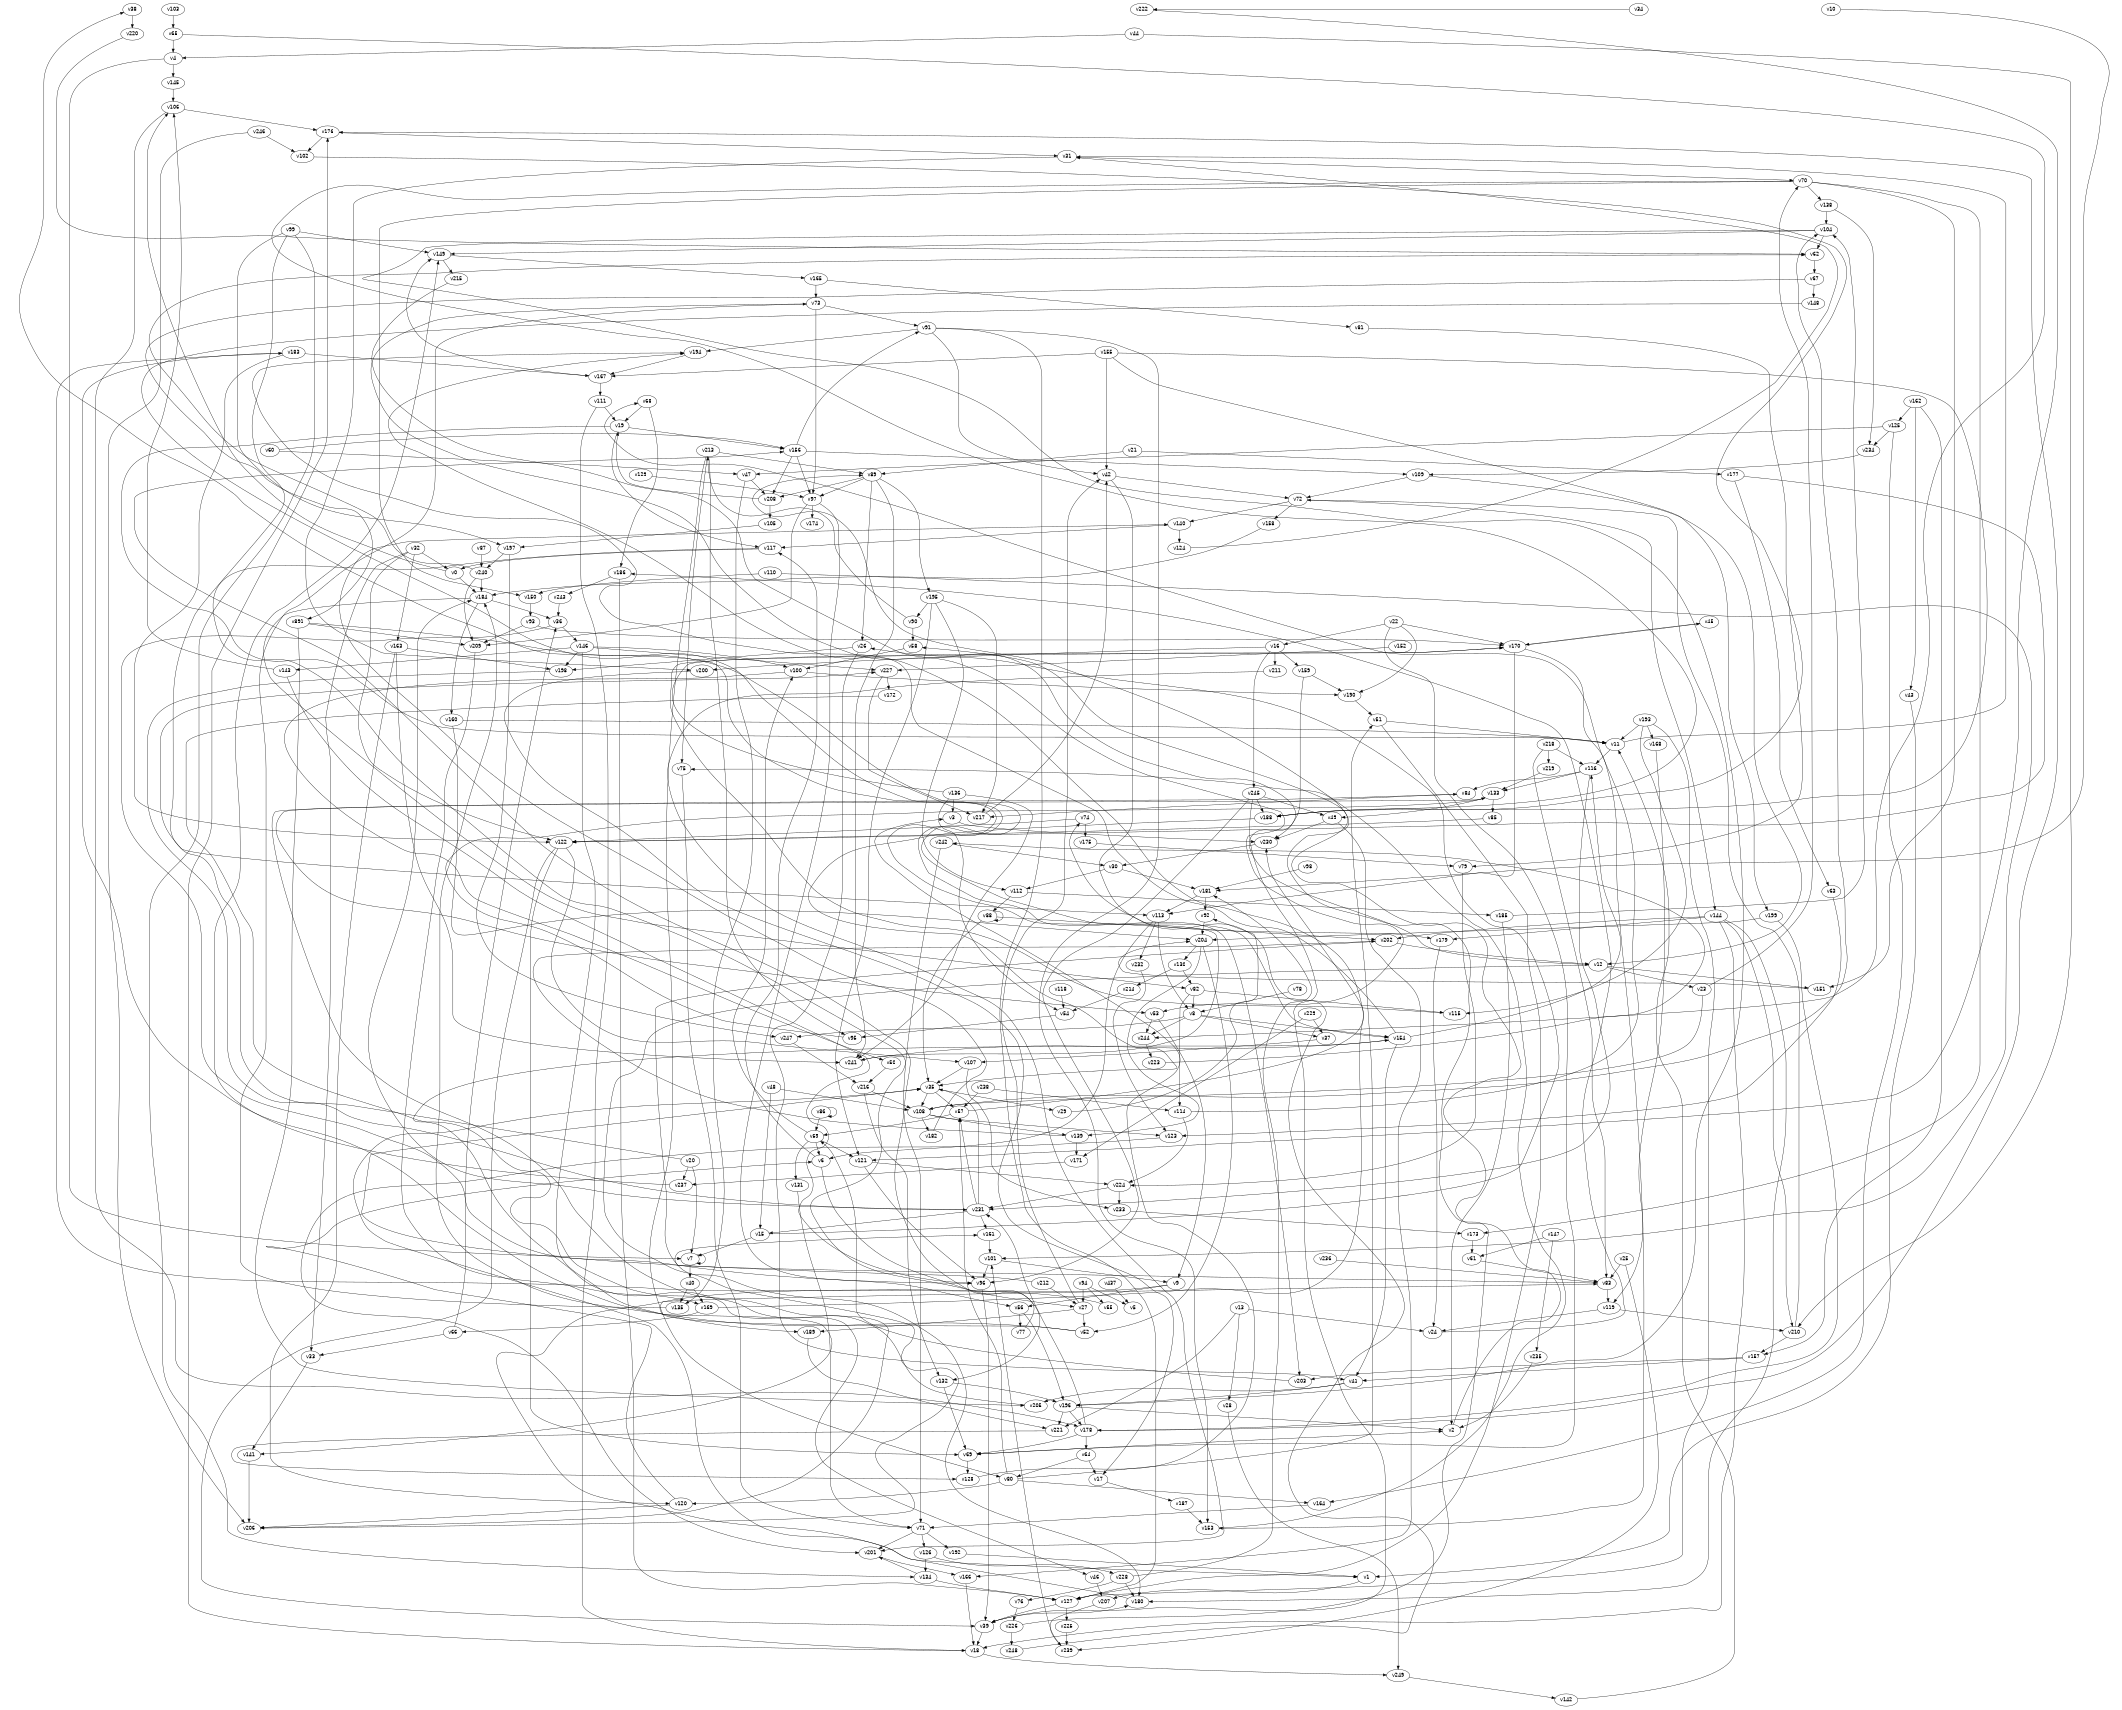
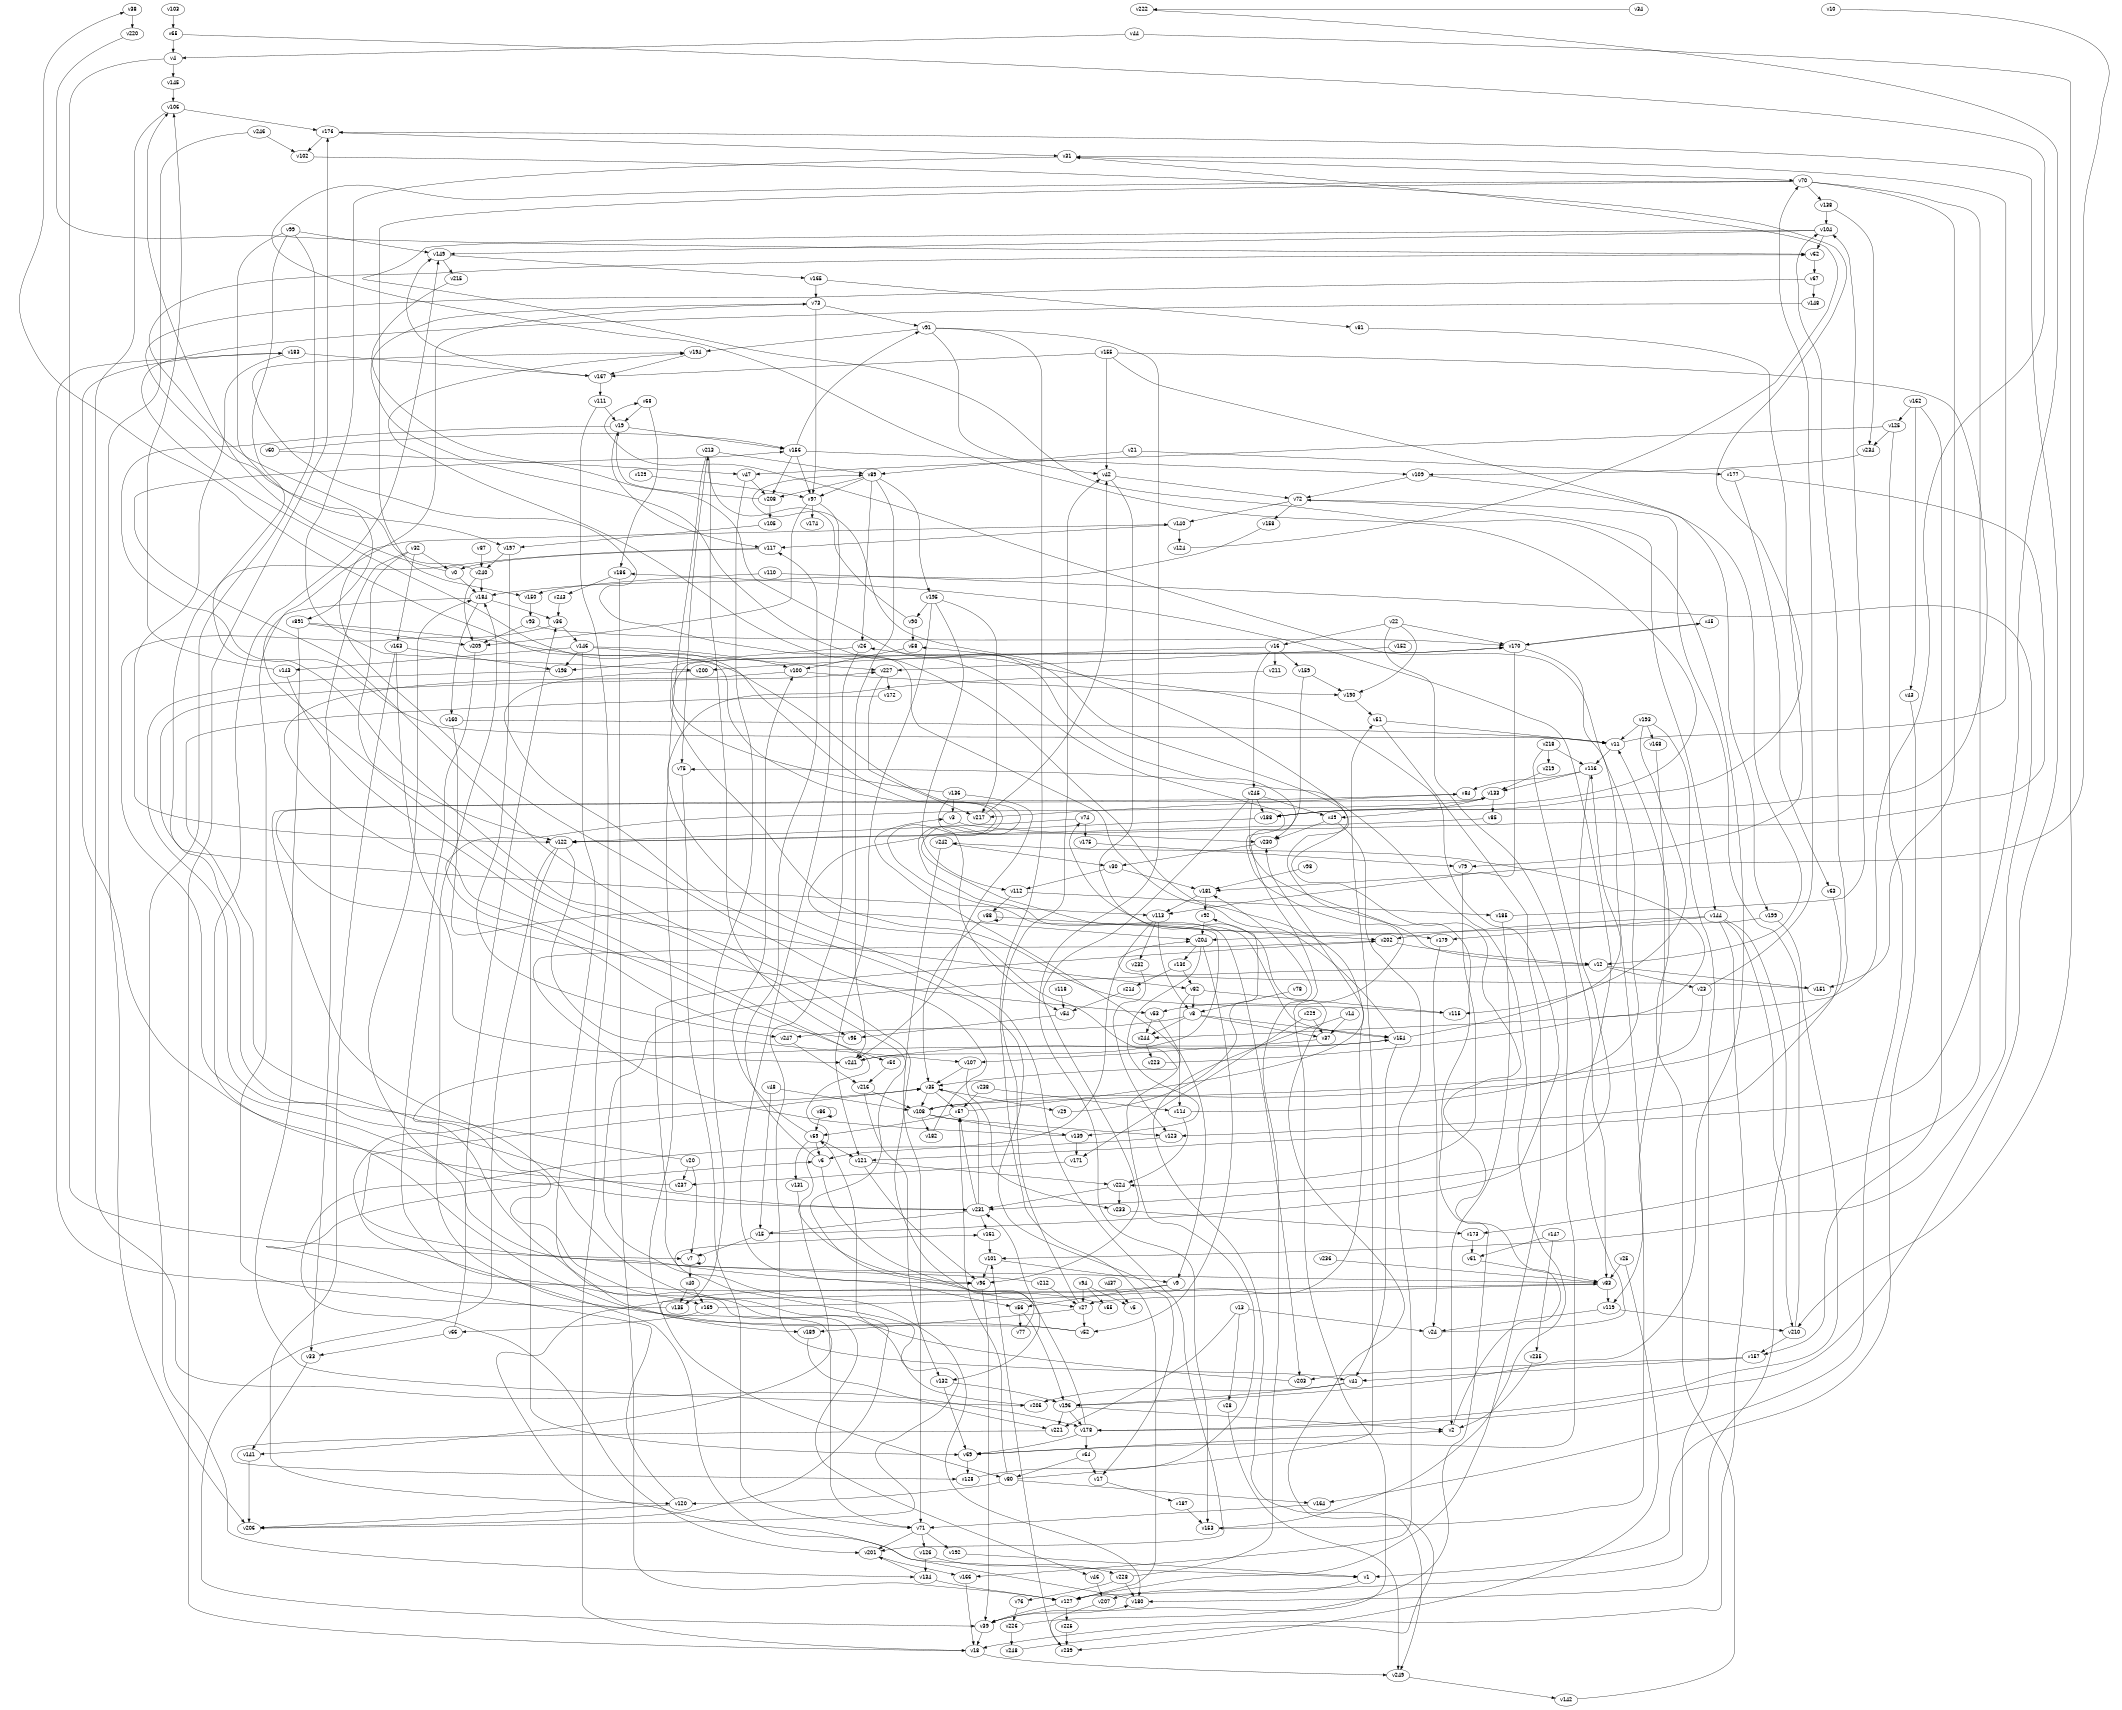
node "v14": added
edge "v83" -> "v27": added
